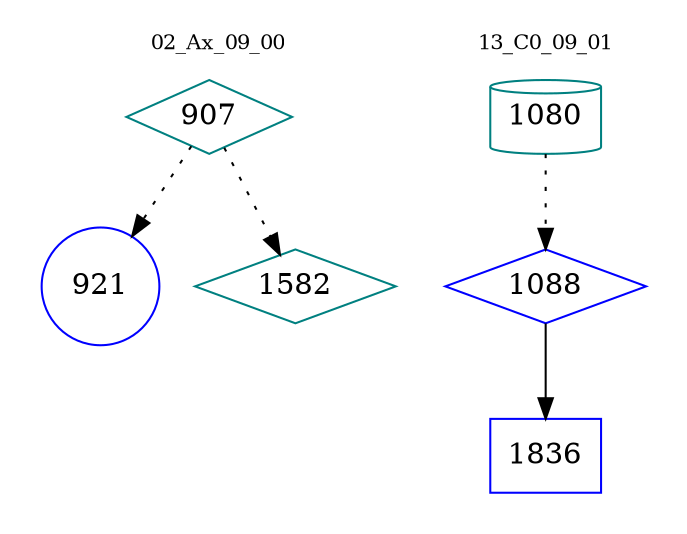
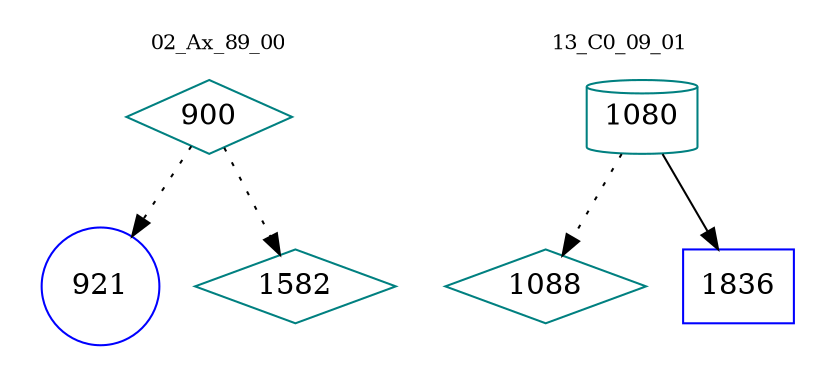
cluster "02_Ax_09_00": label "02_Ax_09_00" -> "02_Ax_89_00"
node "907": label "907" -> "900"
node "1088": color blue -> teal
edge "1088" -> "1836": now "1080" -> "1836"
